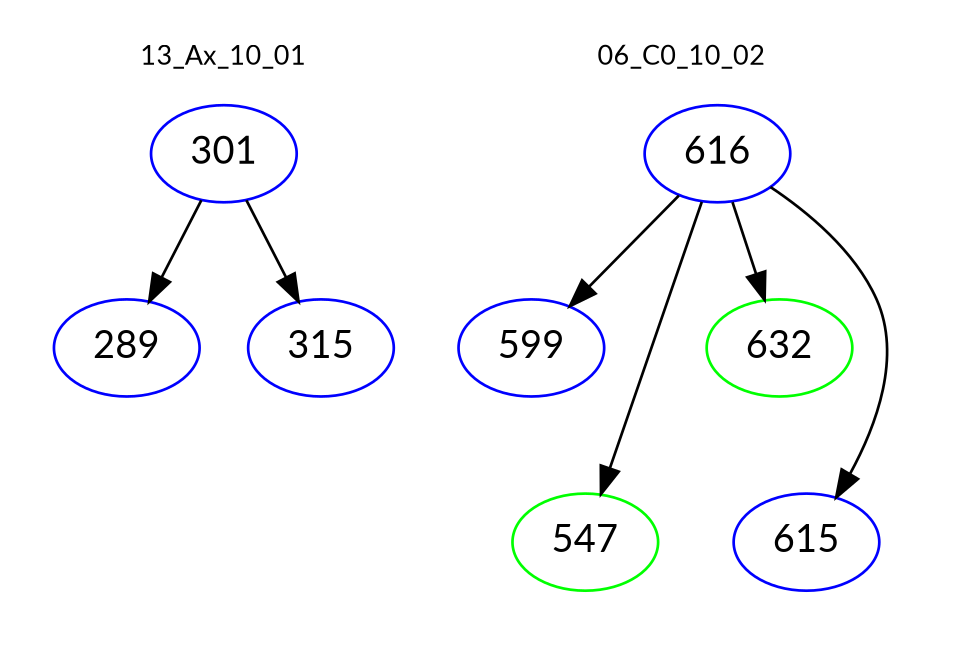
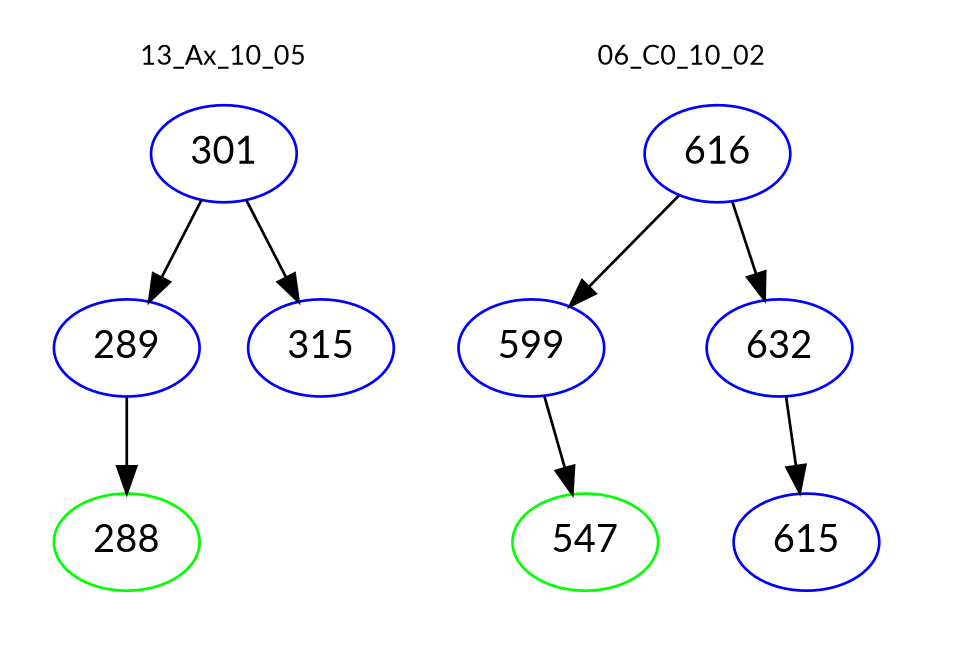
cluster "13_Ax_10_01": label "13_Ax_10_01" -> "13_Ax_10_05"
edge "616" -> "615": now "632" -> "615"
edge "616" -> "547": now "599" -> "547"
node "632": color green -> blue
node "288": added
